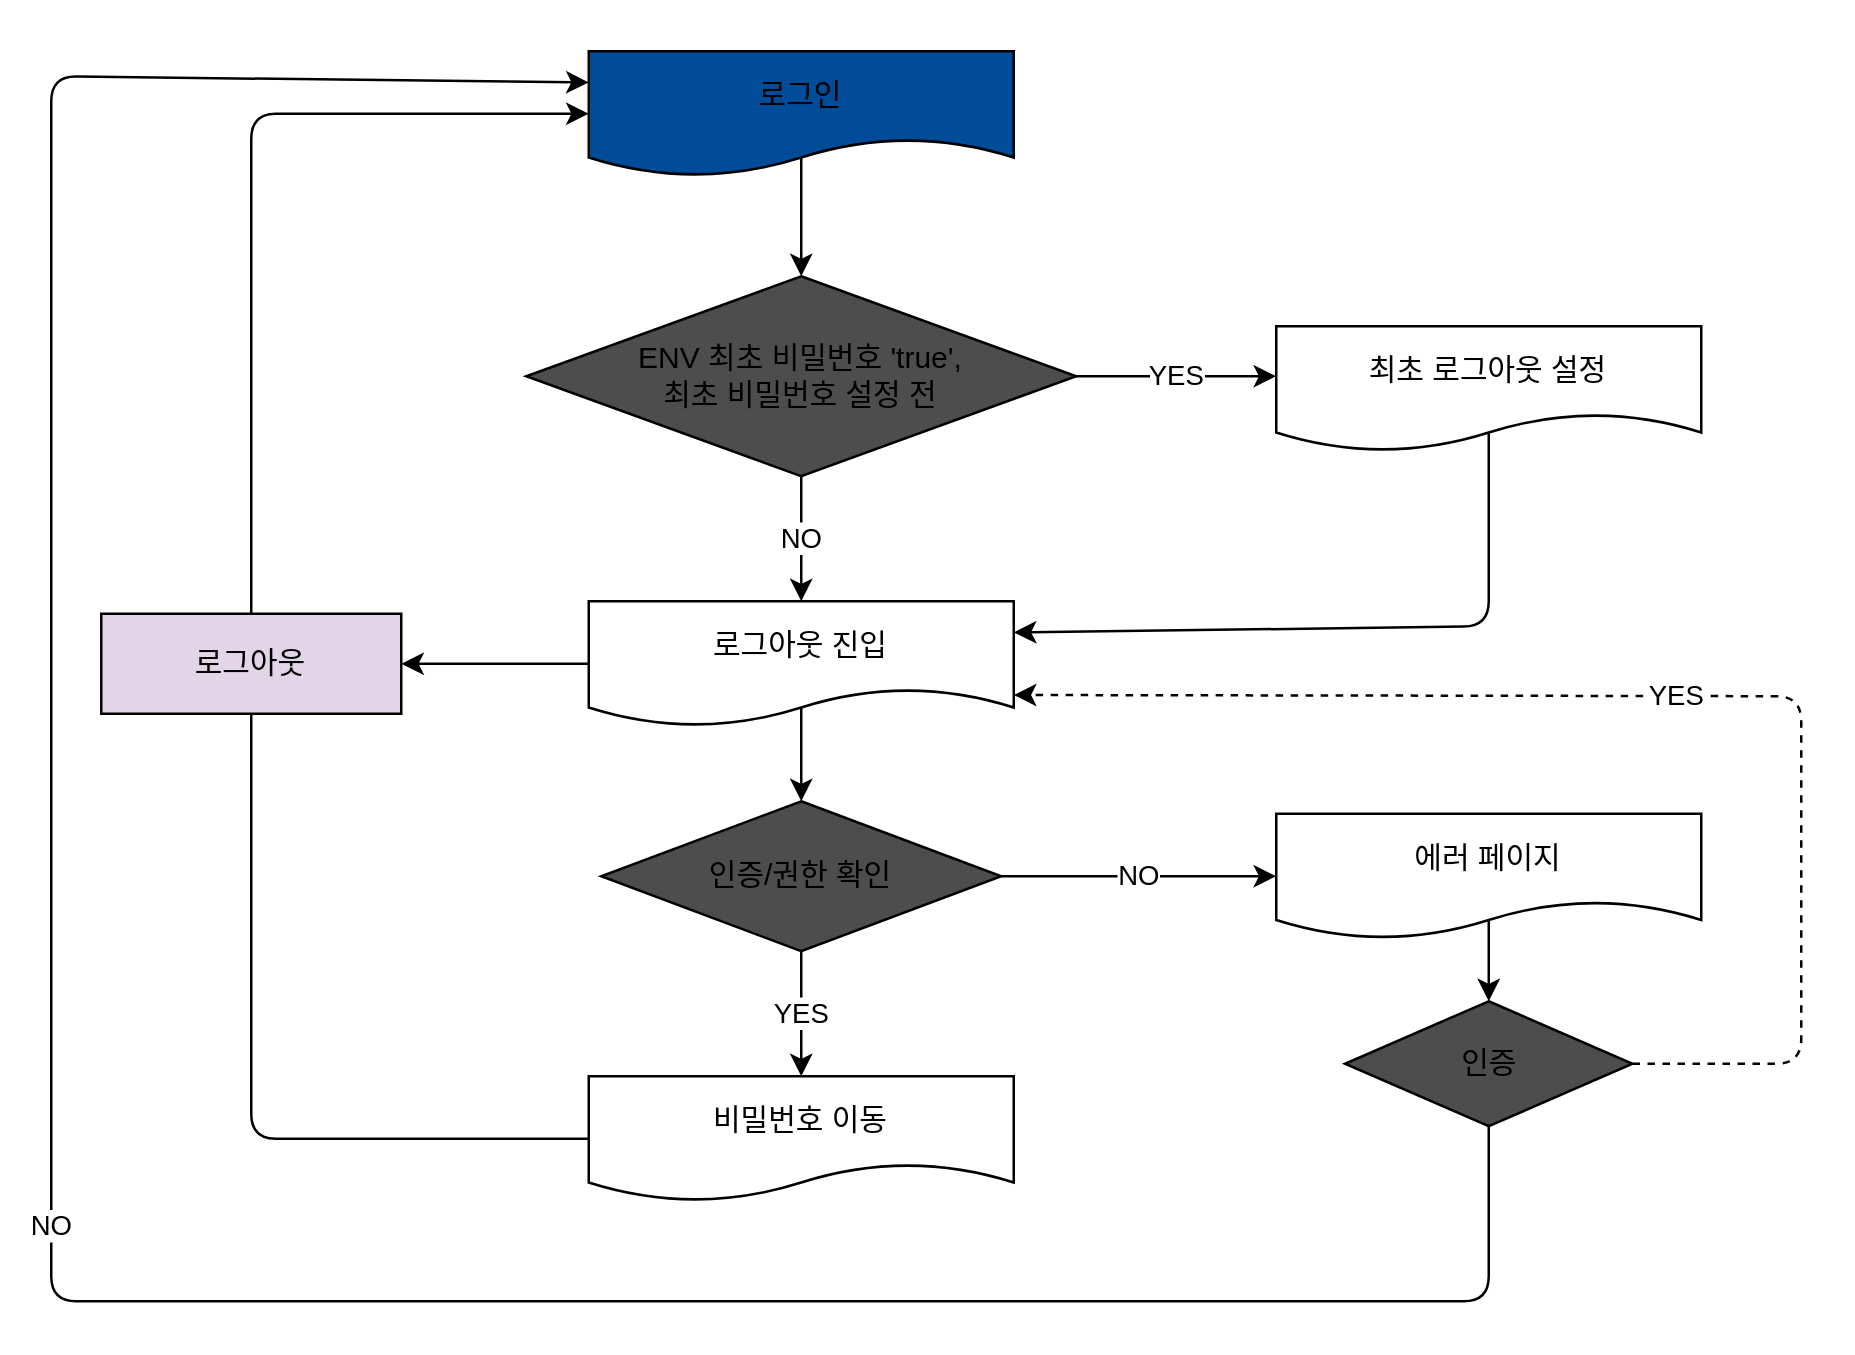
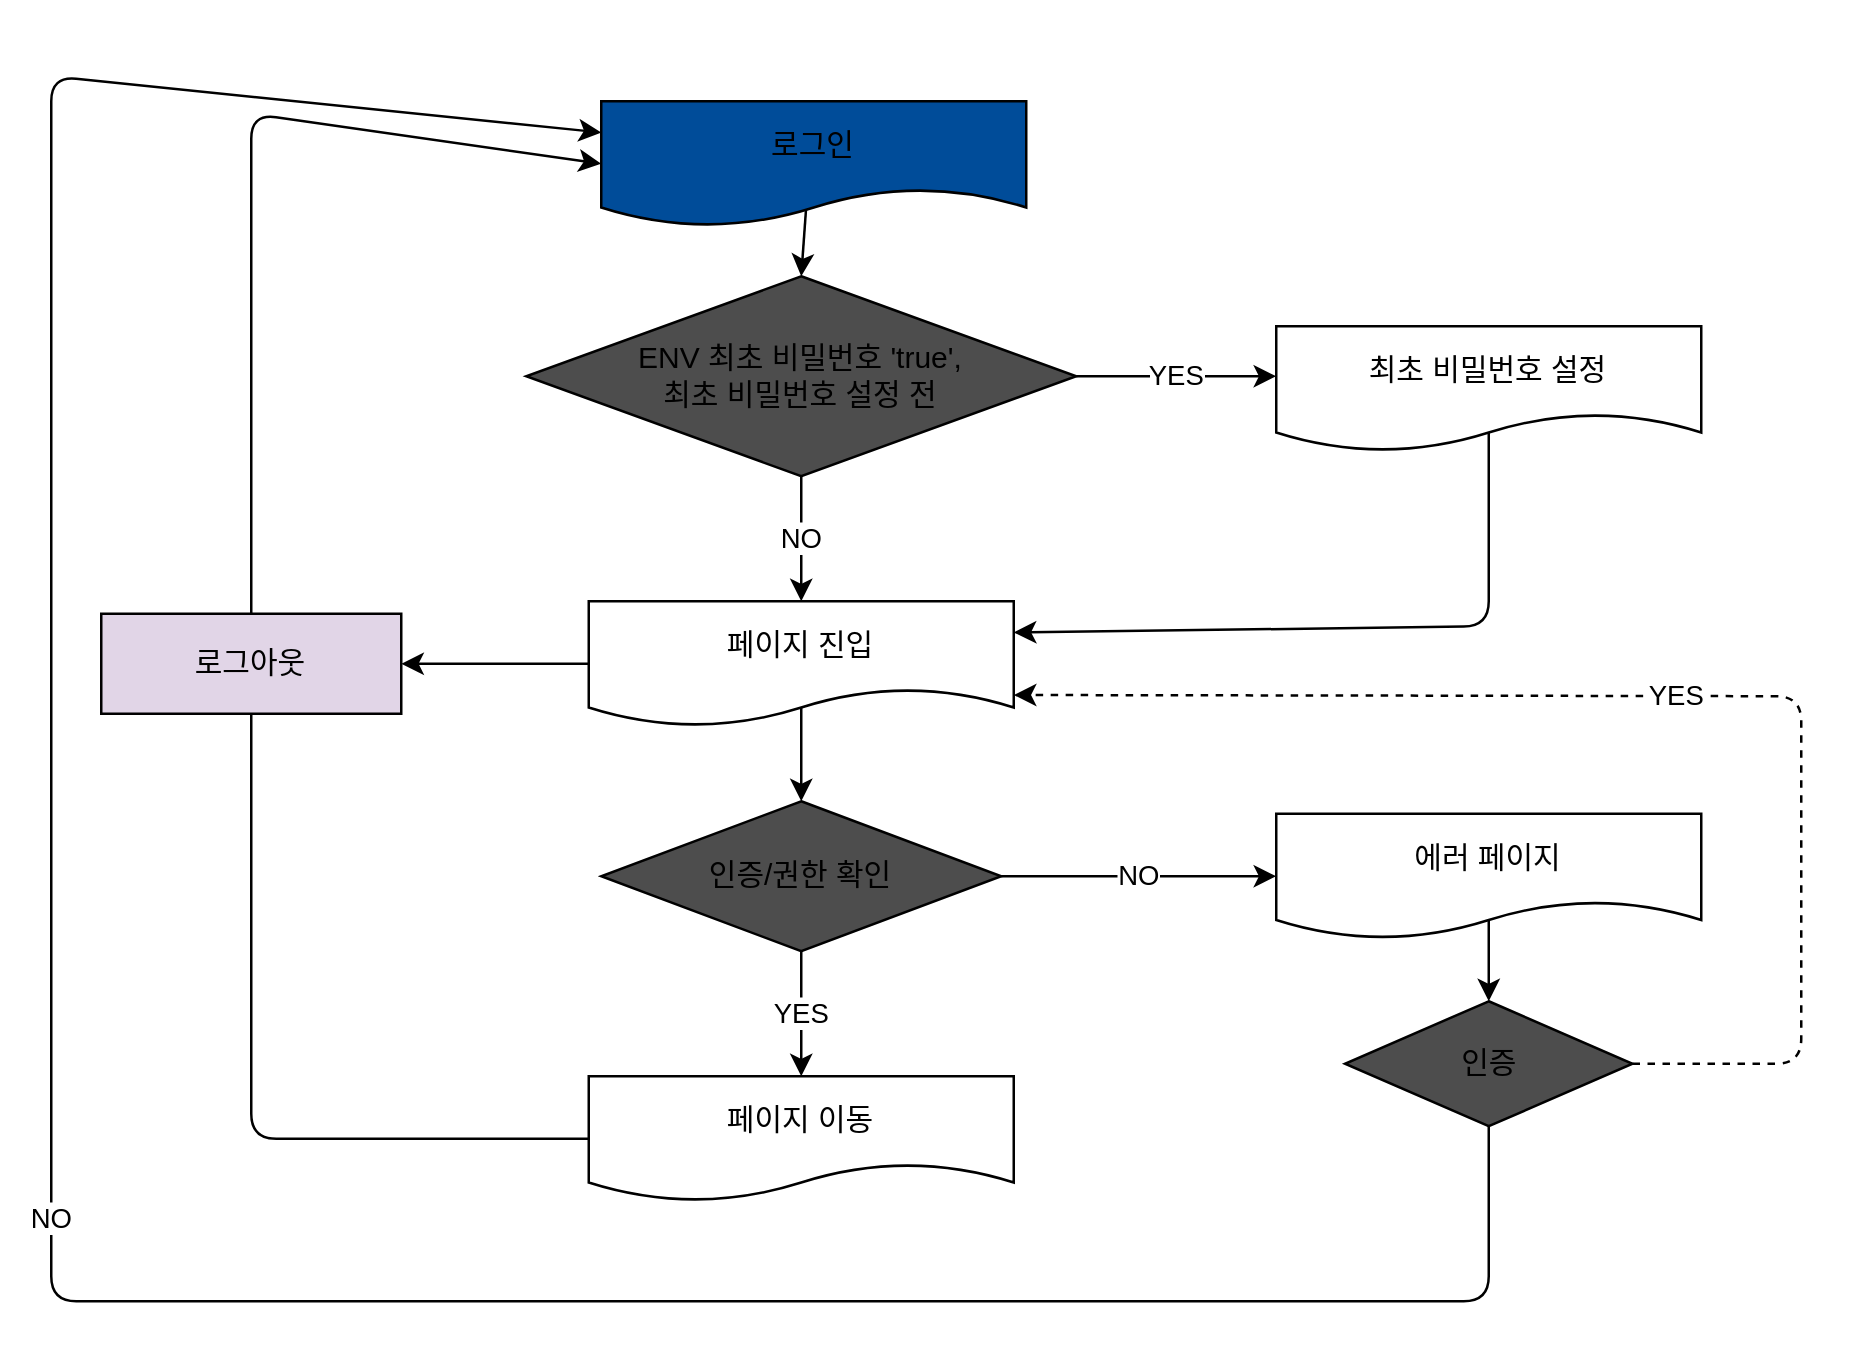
node "로그인": moved (801, 114) -> (814, 164)
node "최초 로그아웃 설정": label "최초 로그아웃 설정" -> "최초 비밀번호 설정"
node "로그아웃 진입": label "로그아웃 진입" -> "페이지 진입"
node "비밀번호 이동": label "비밀번호 이동" -> "페이지 이동"
